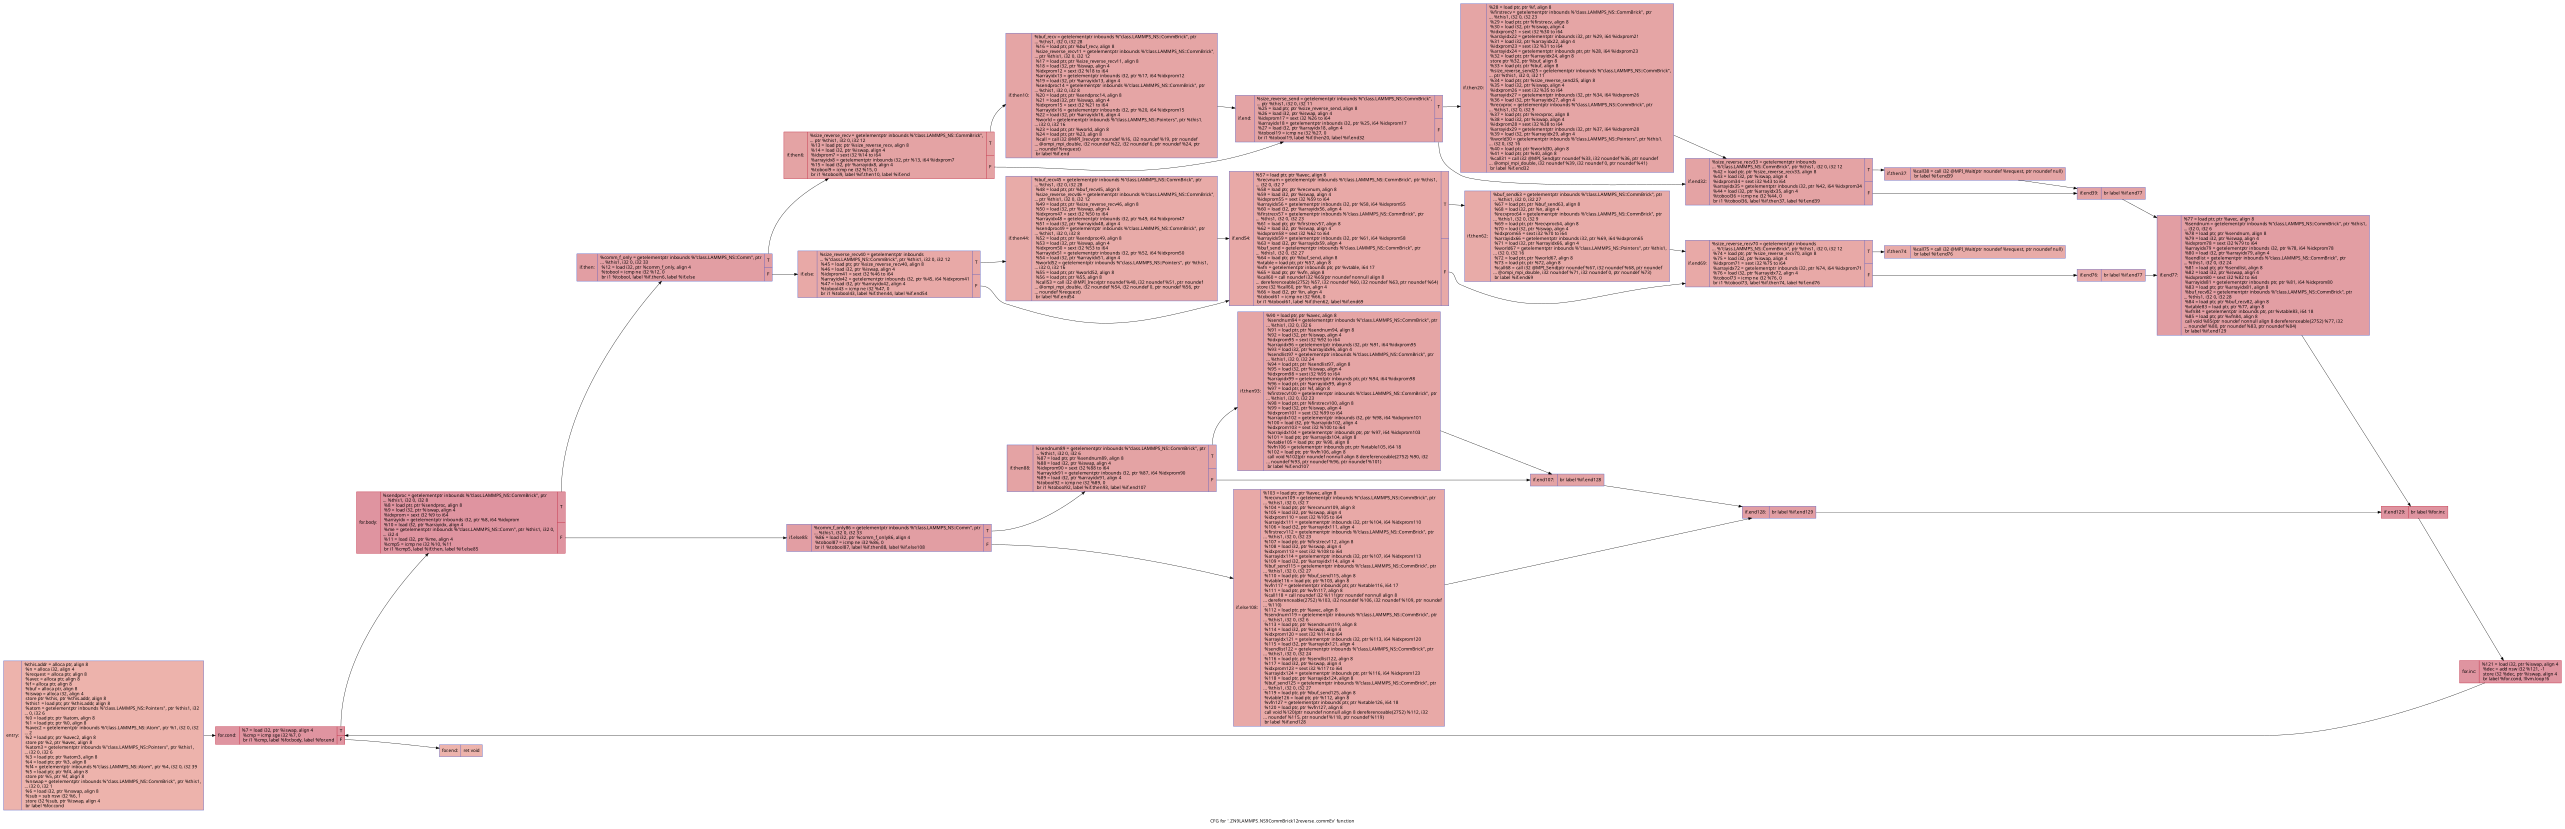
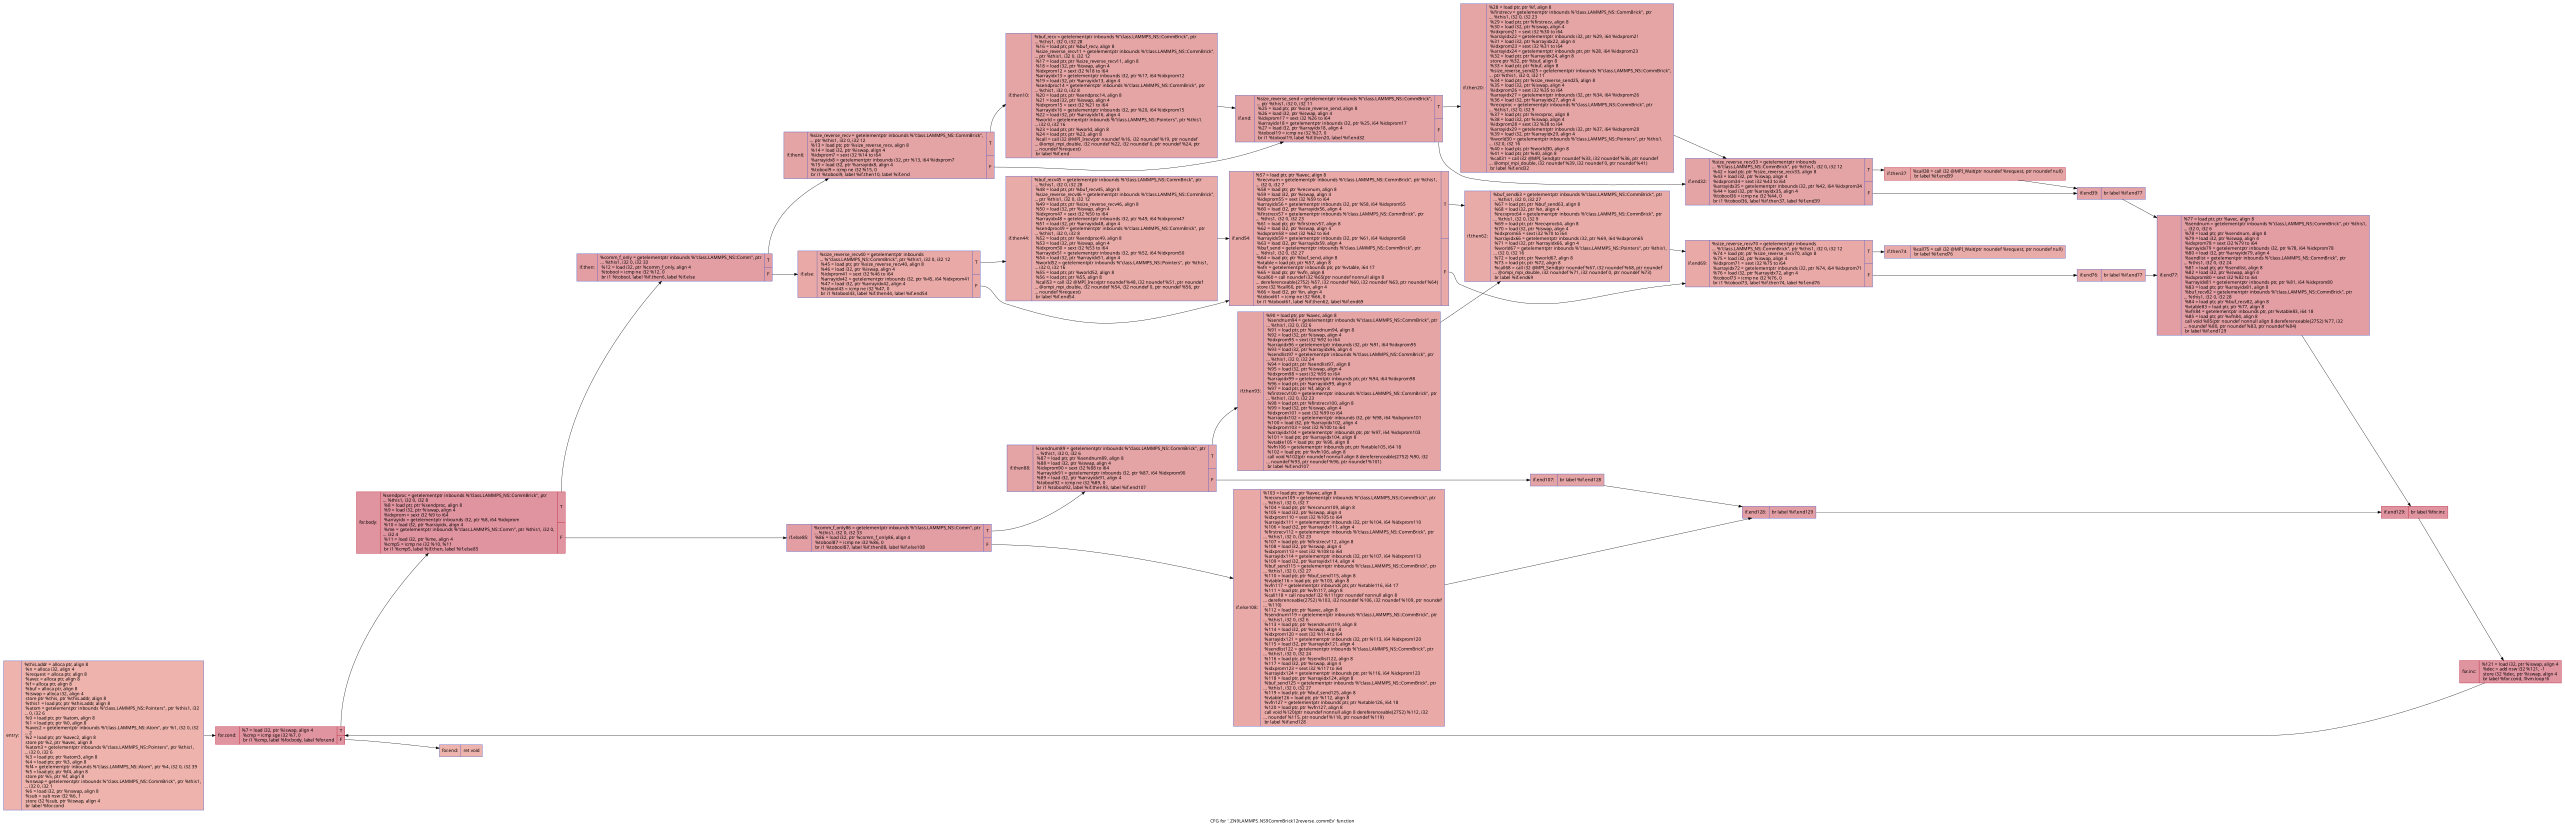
node "if.then6:": color #b70d28ff -> #3d50c3ff
node "if.then37:": color #3d50c3ff -> #b70d28ff
edge "if.then93:" -> "if.end107:": now "if.then93:" -> "if.then62:"
